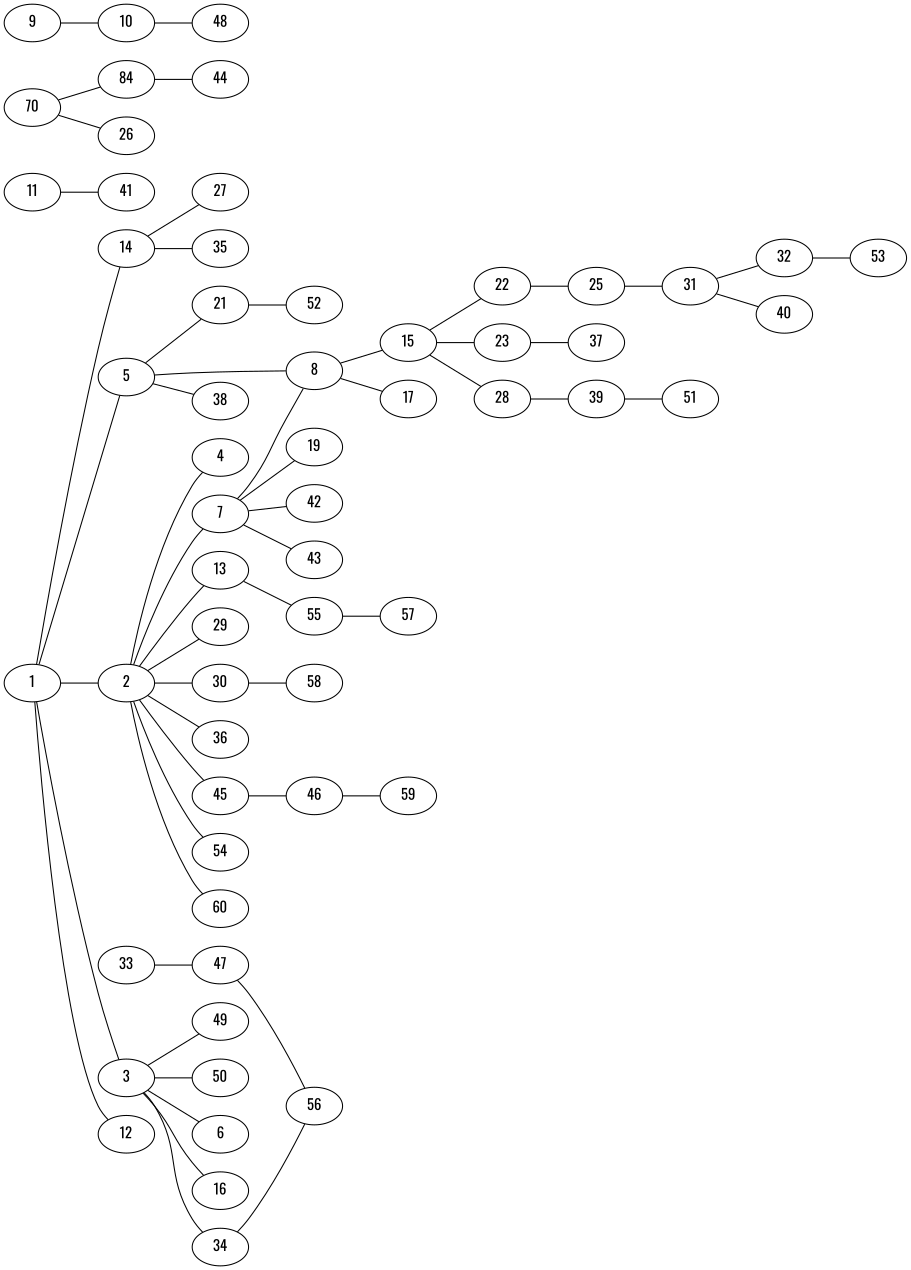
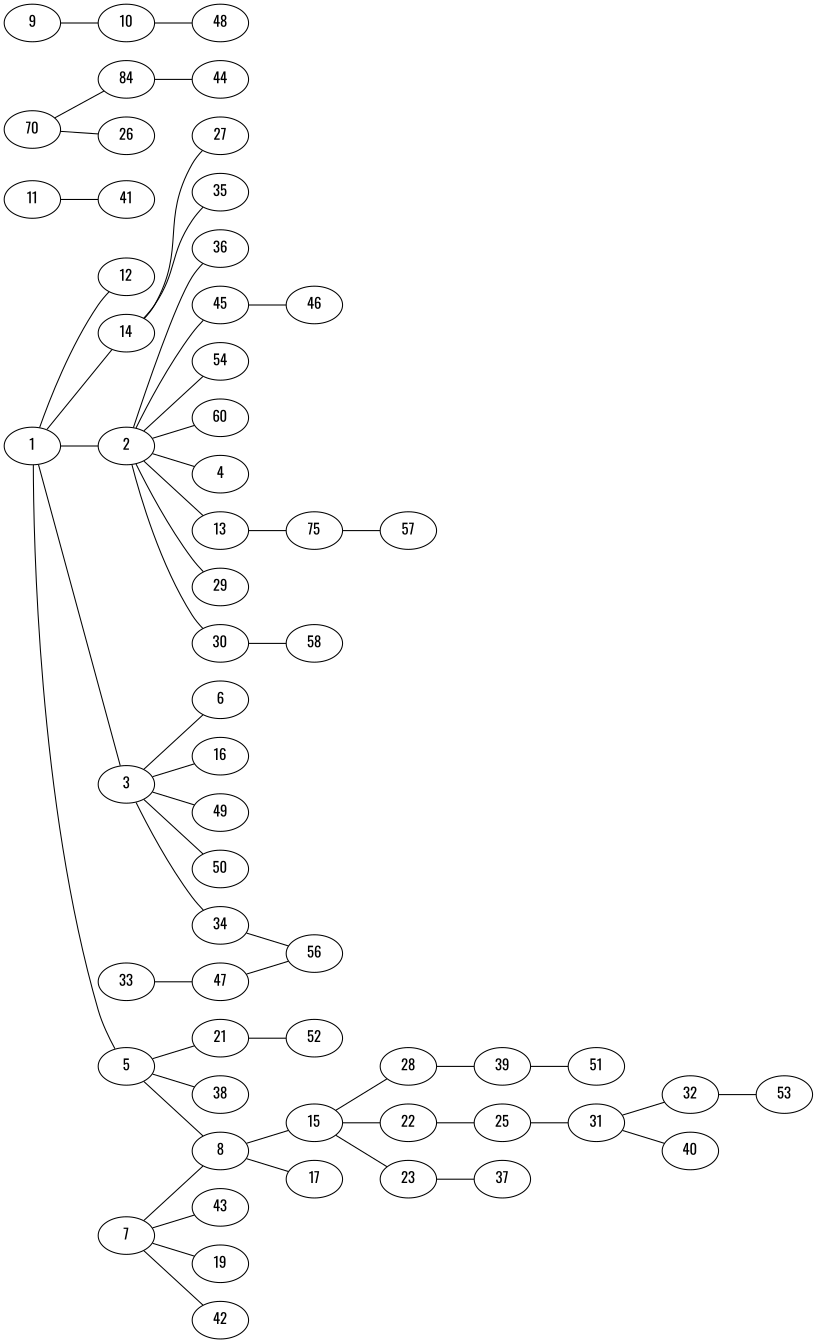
edge "7" -- "2": removed
node "55": label "55" -> "75"
node "59": removed
